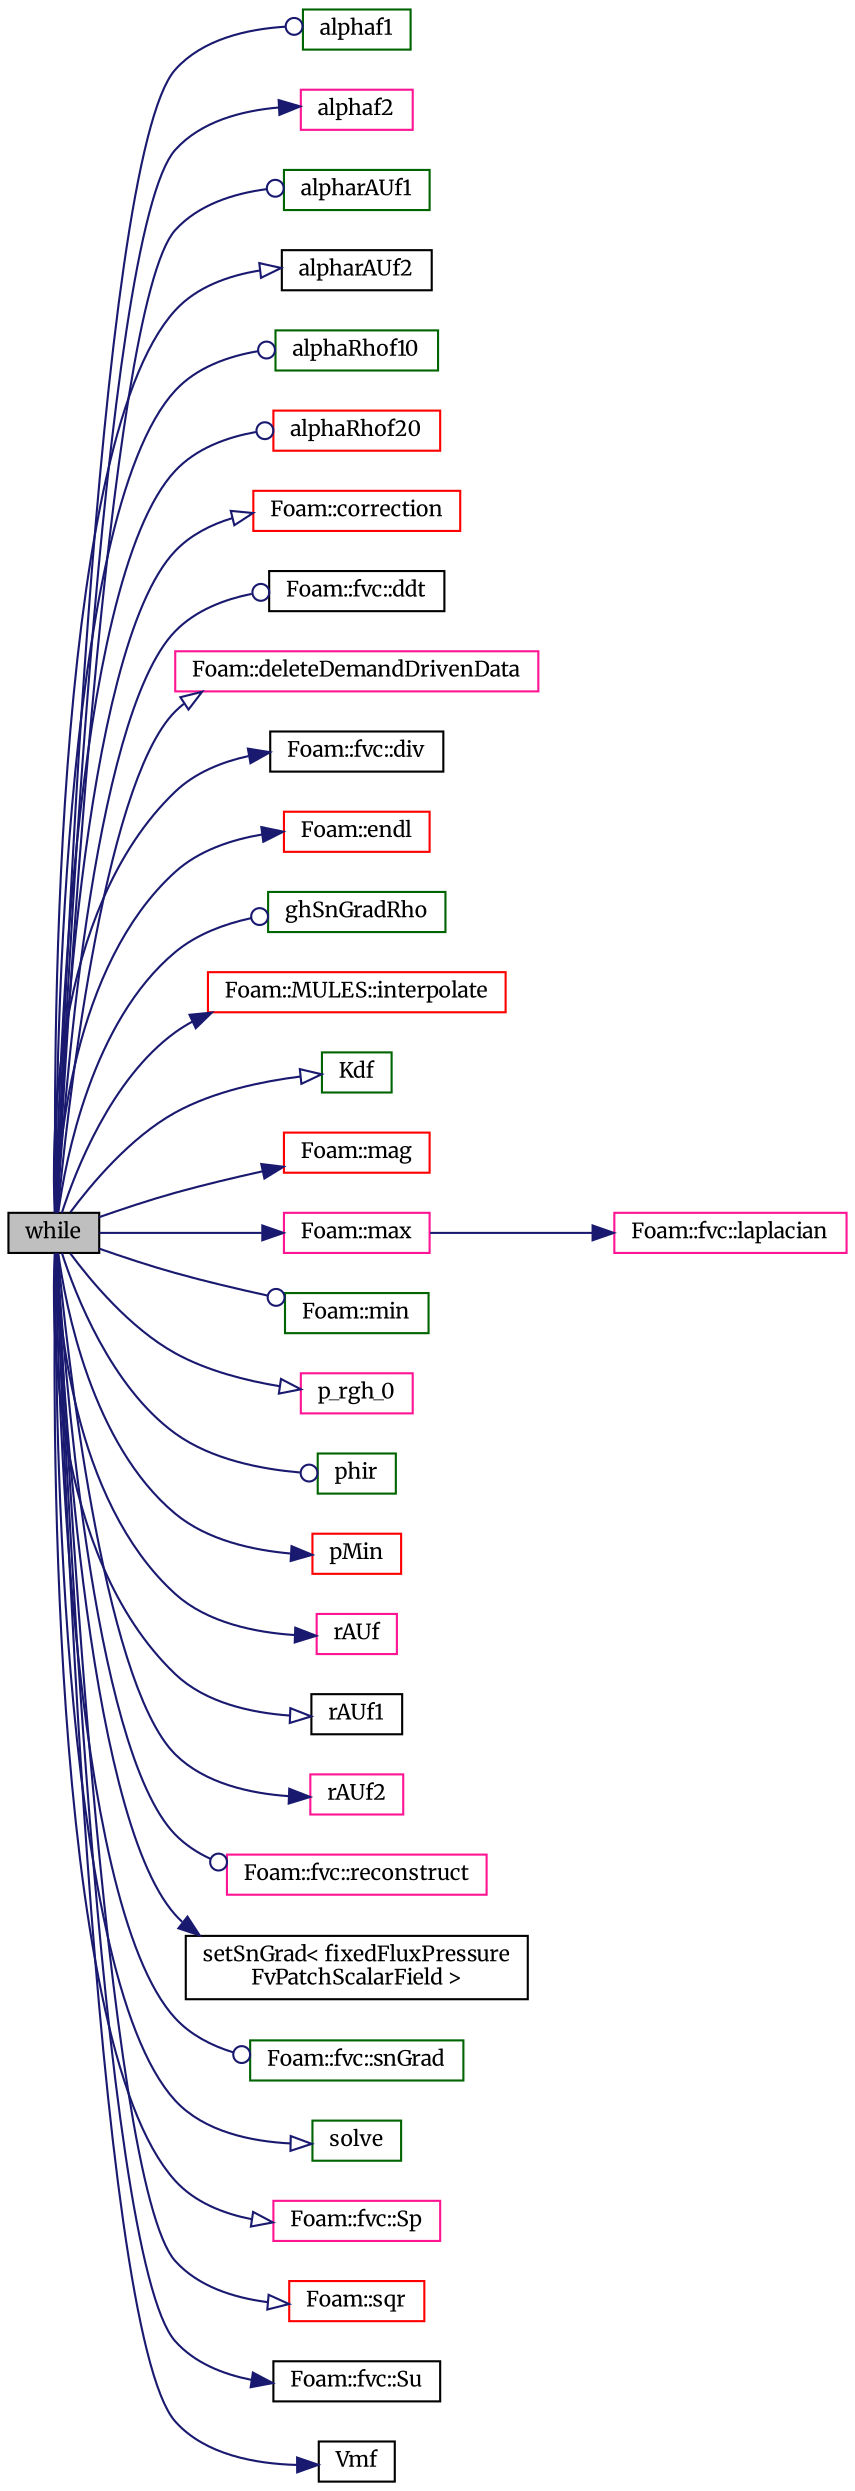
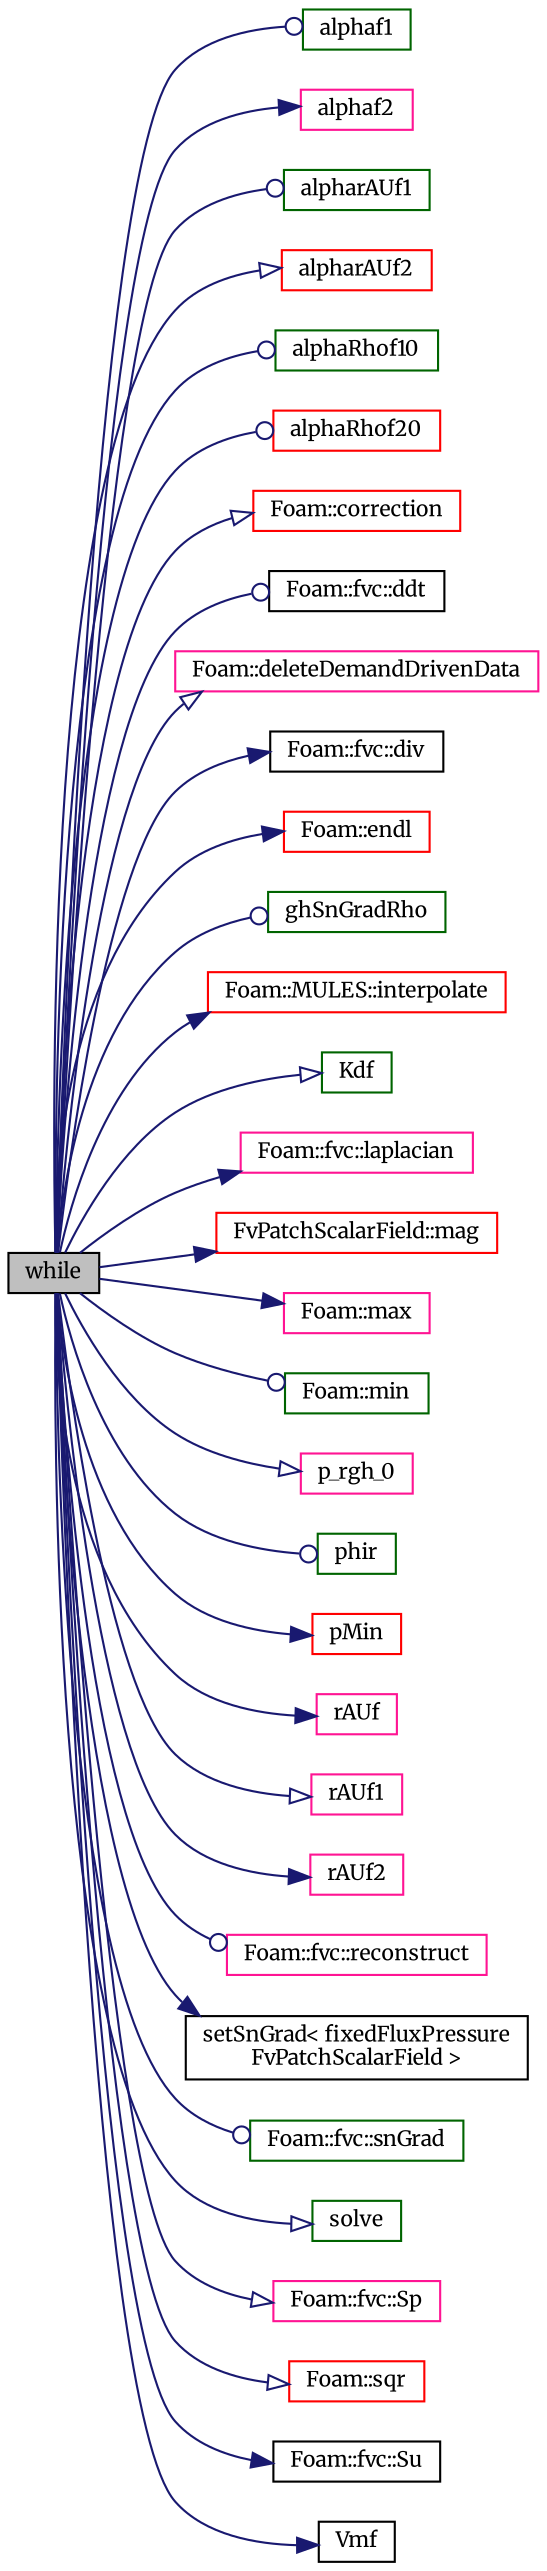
node "alpharAUf2": color black -> red
node "Foam::mag": label "Foam::mag" -> "FvPatchScalarField::mag"
edge "Foam::max" -> "Foam::fvc::laplacian": now "while" -> "Foam::fvc::laplacian"
node "rAUf1": color black -> deeppink
